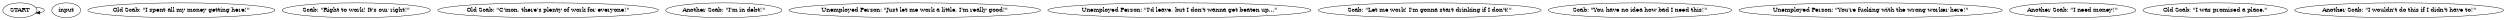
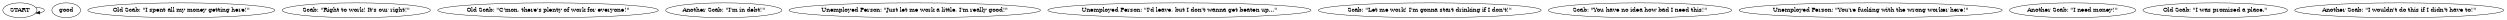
node "input": label "input" -> "good"
